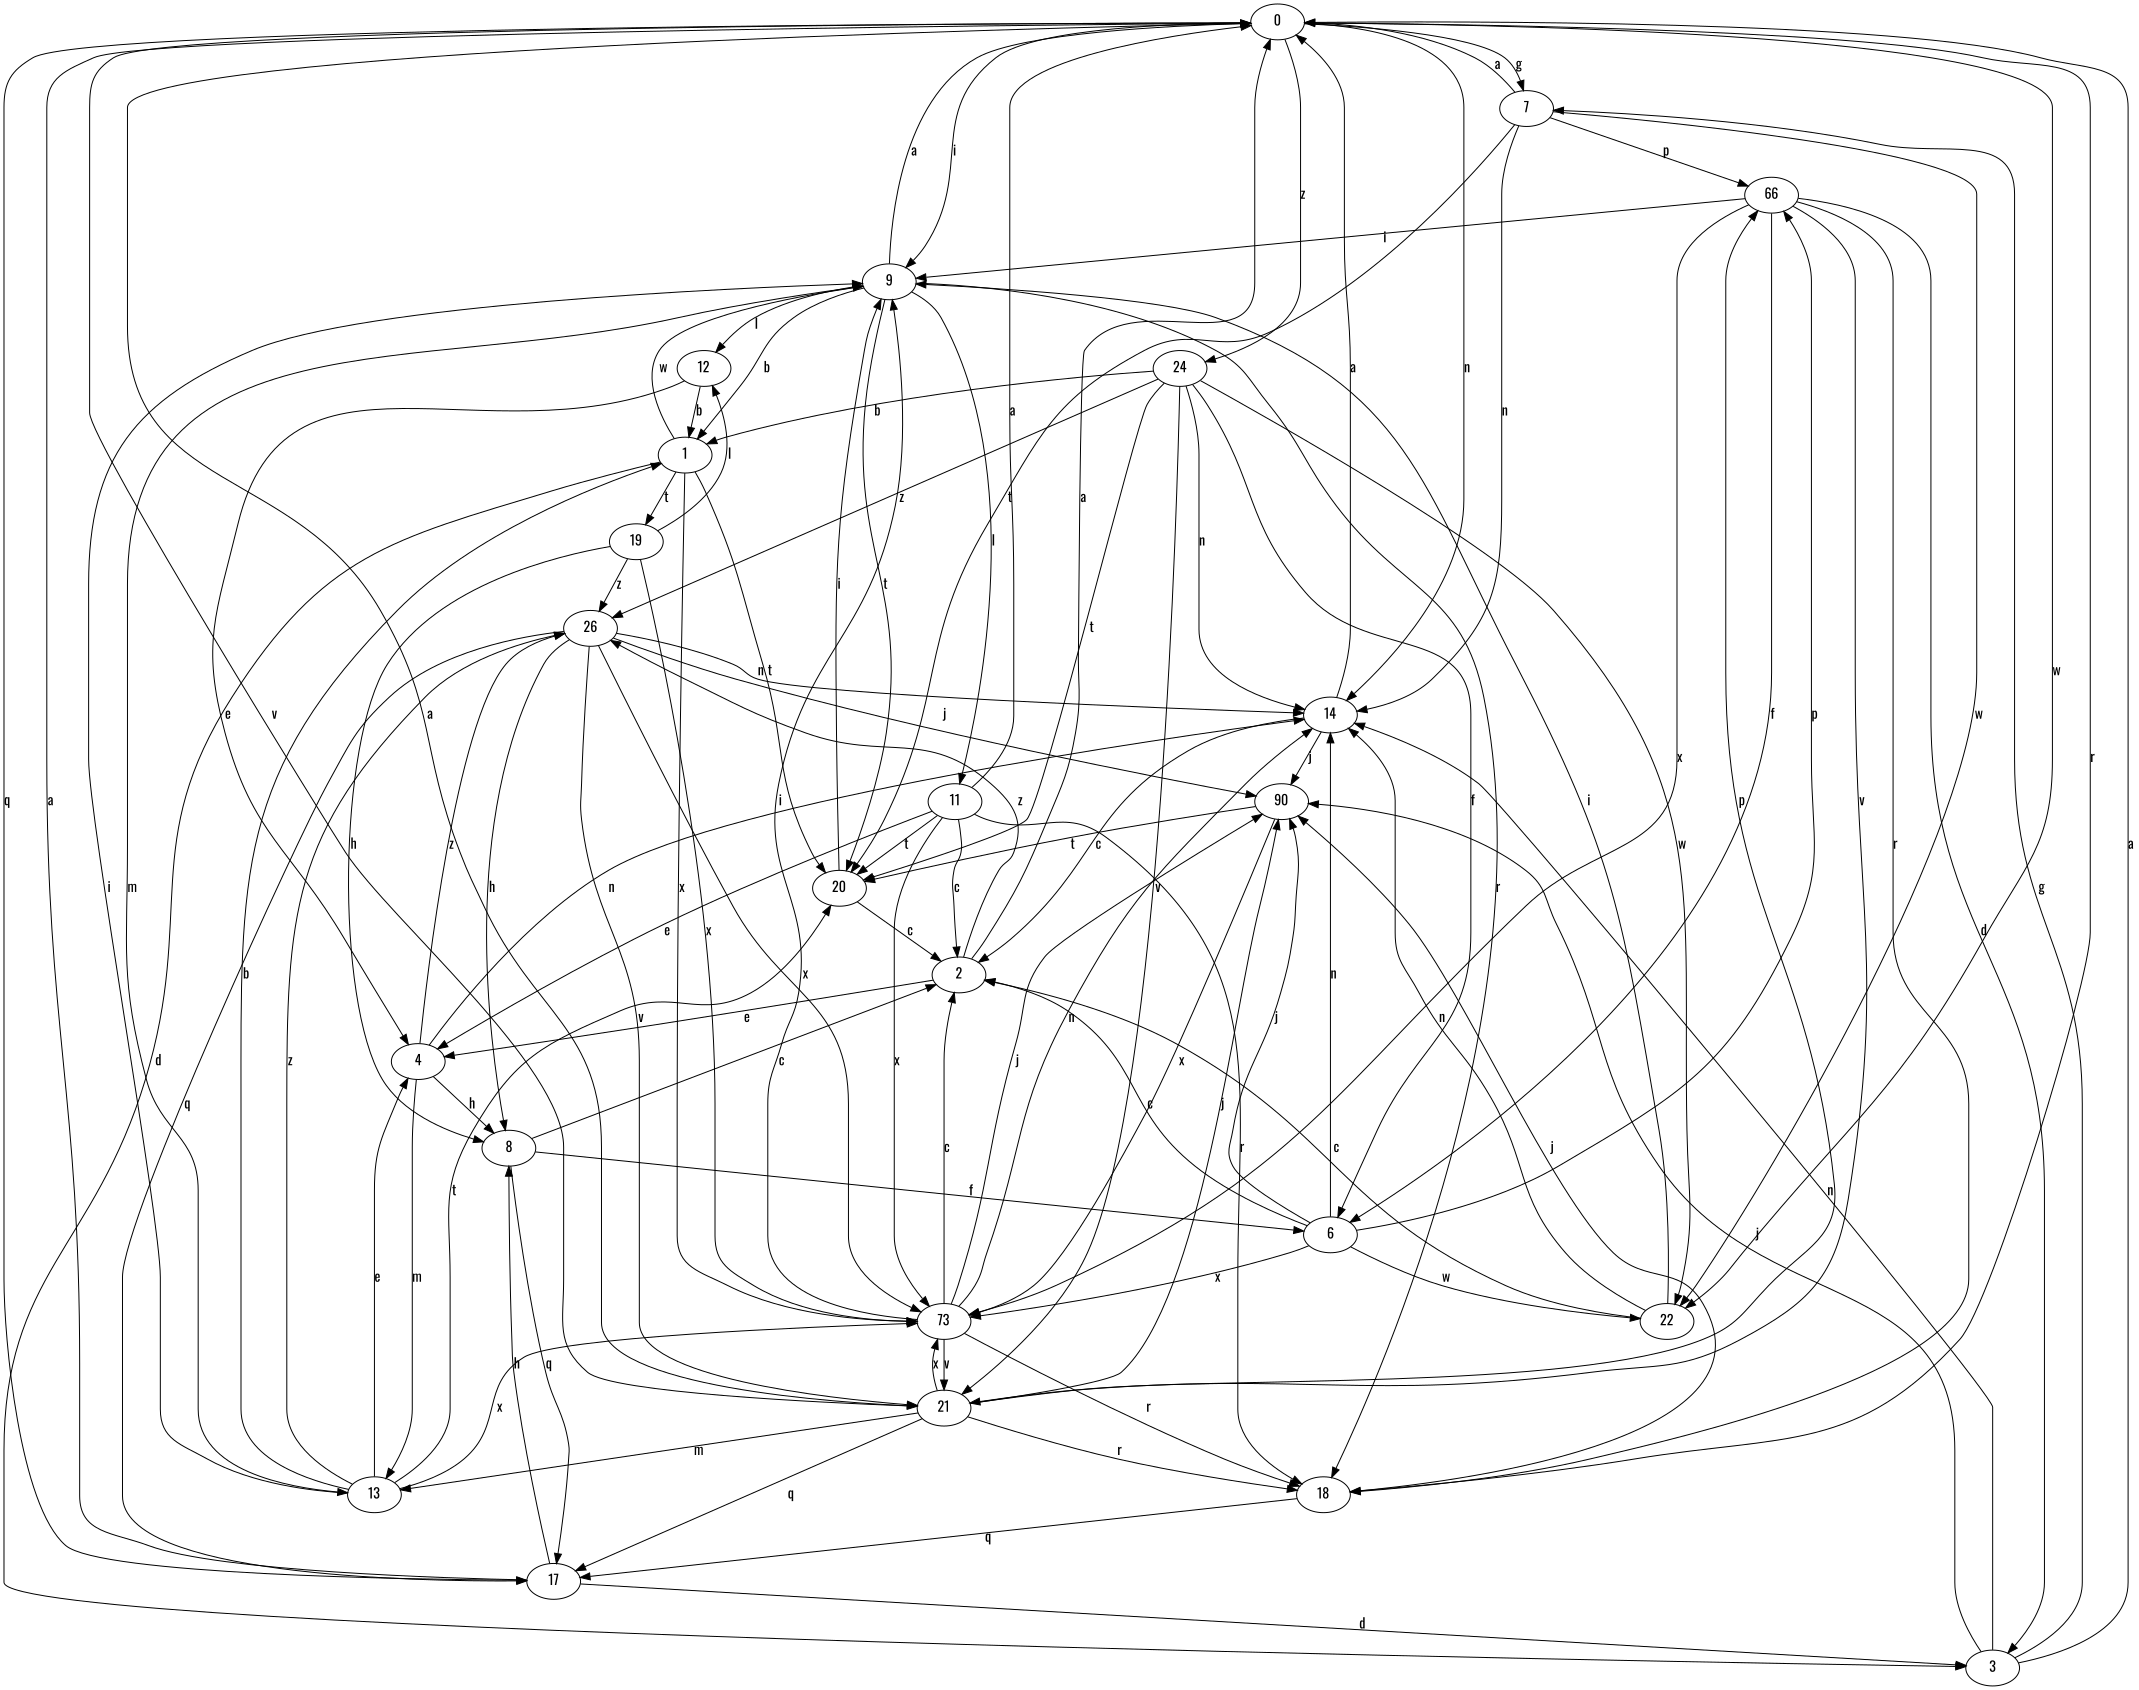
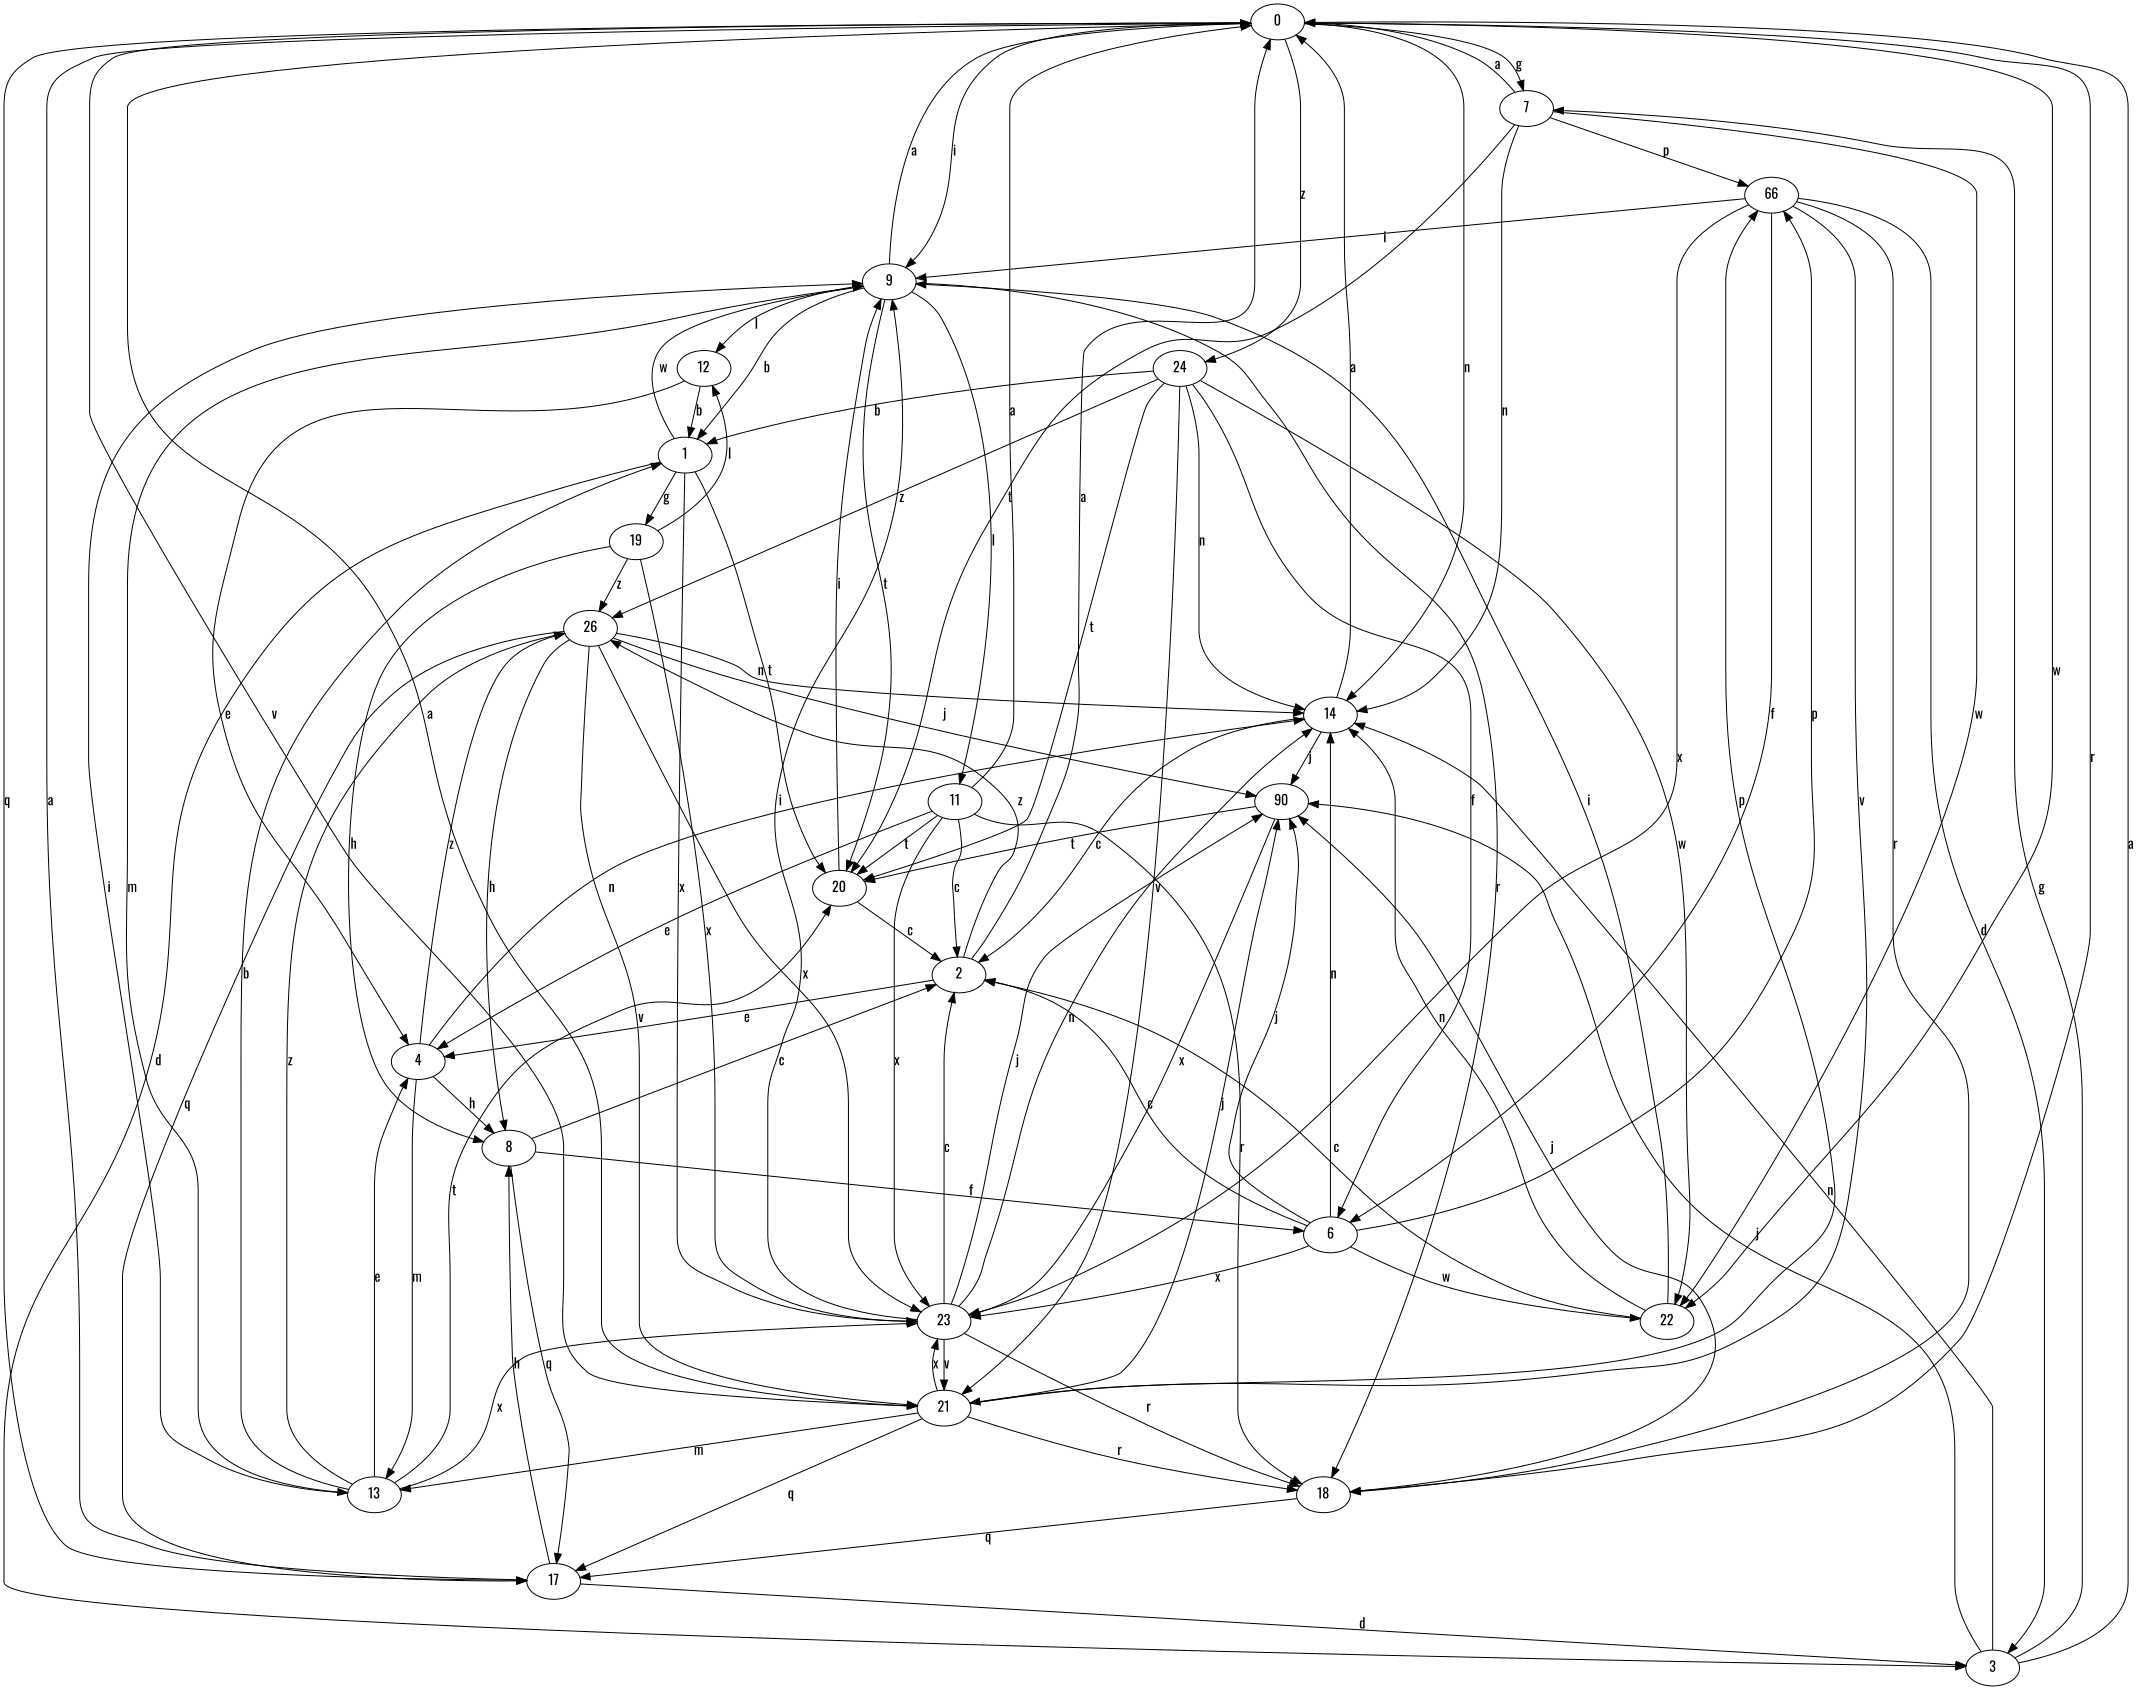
edge "1" -> "19": label "t" -> "g"
node "73": label "73" -> "23"
